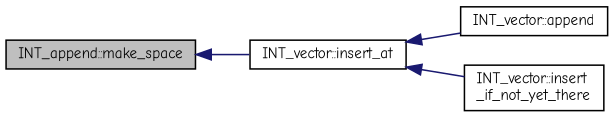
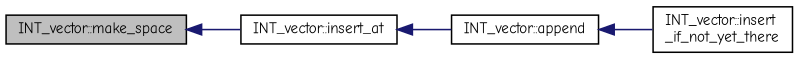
node "INT_append::make_space": label "INT_append::make_space" -> "INT_vector::make_space"
edge "INT_vector::insert _if_not_yet_there" -> "INT_vector::insert_at": now "INT_vector::insert _if_not_yet_there" -> "INT_vector::append"
